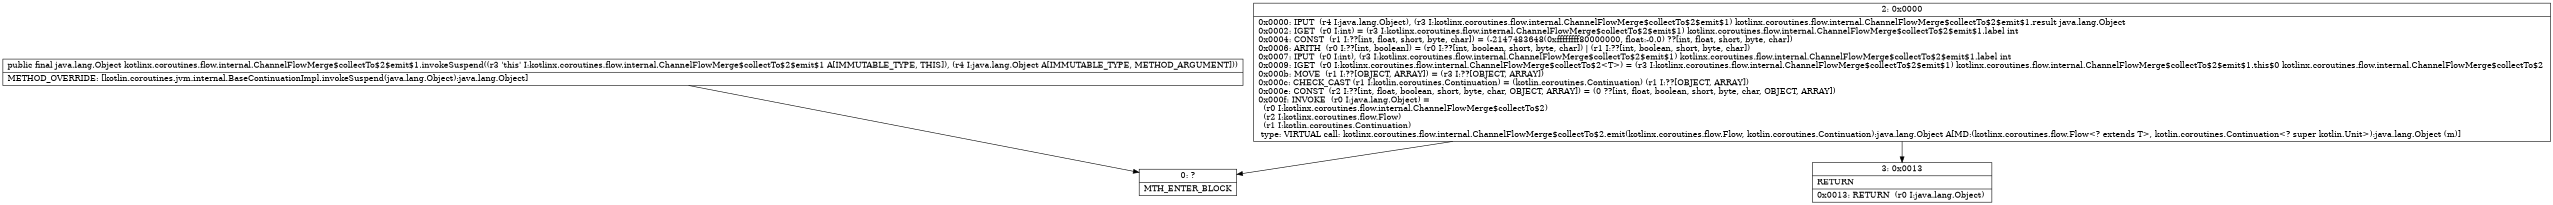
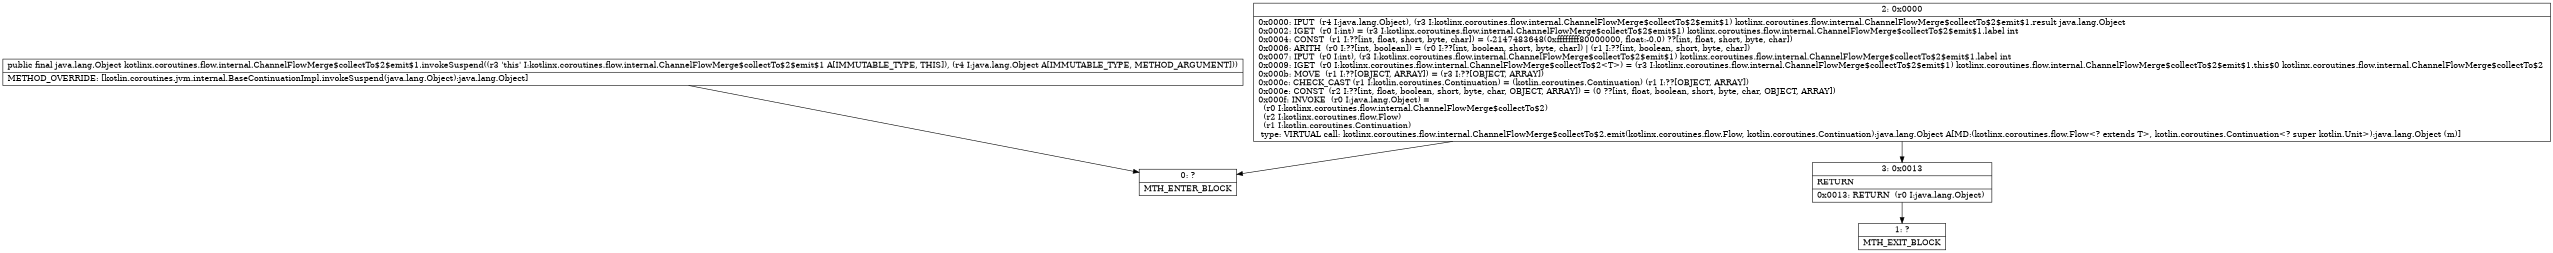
node "1: ?": added
